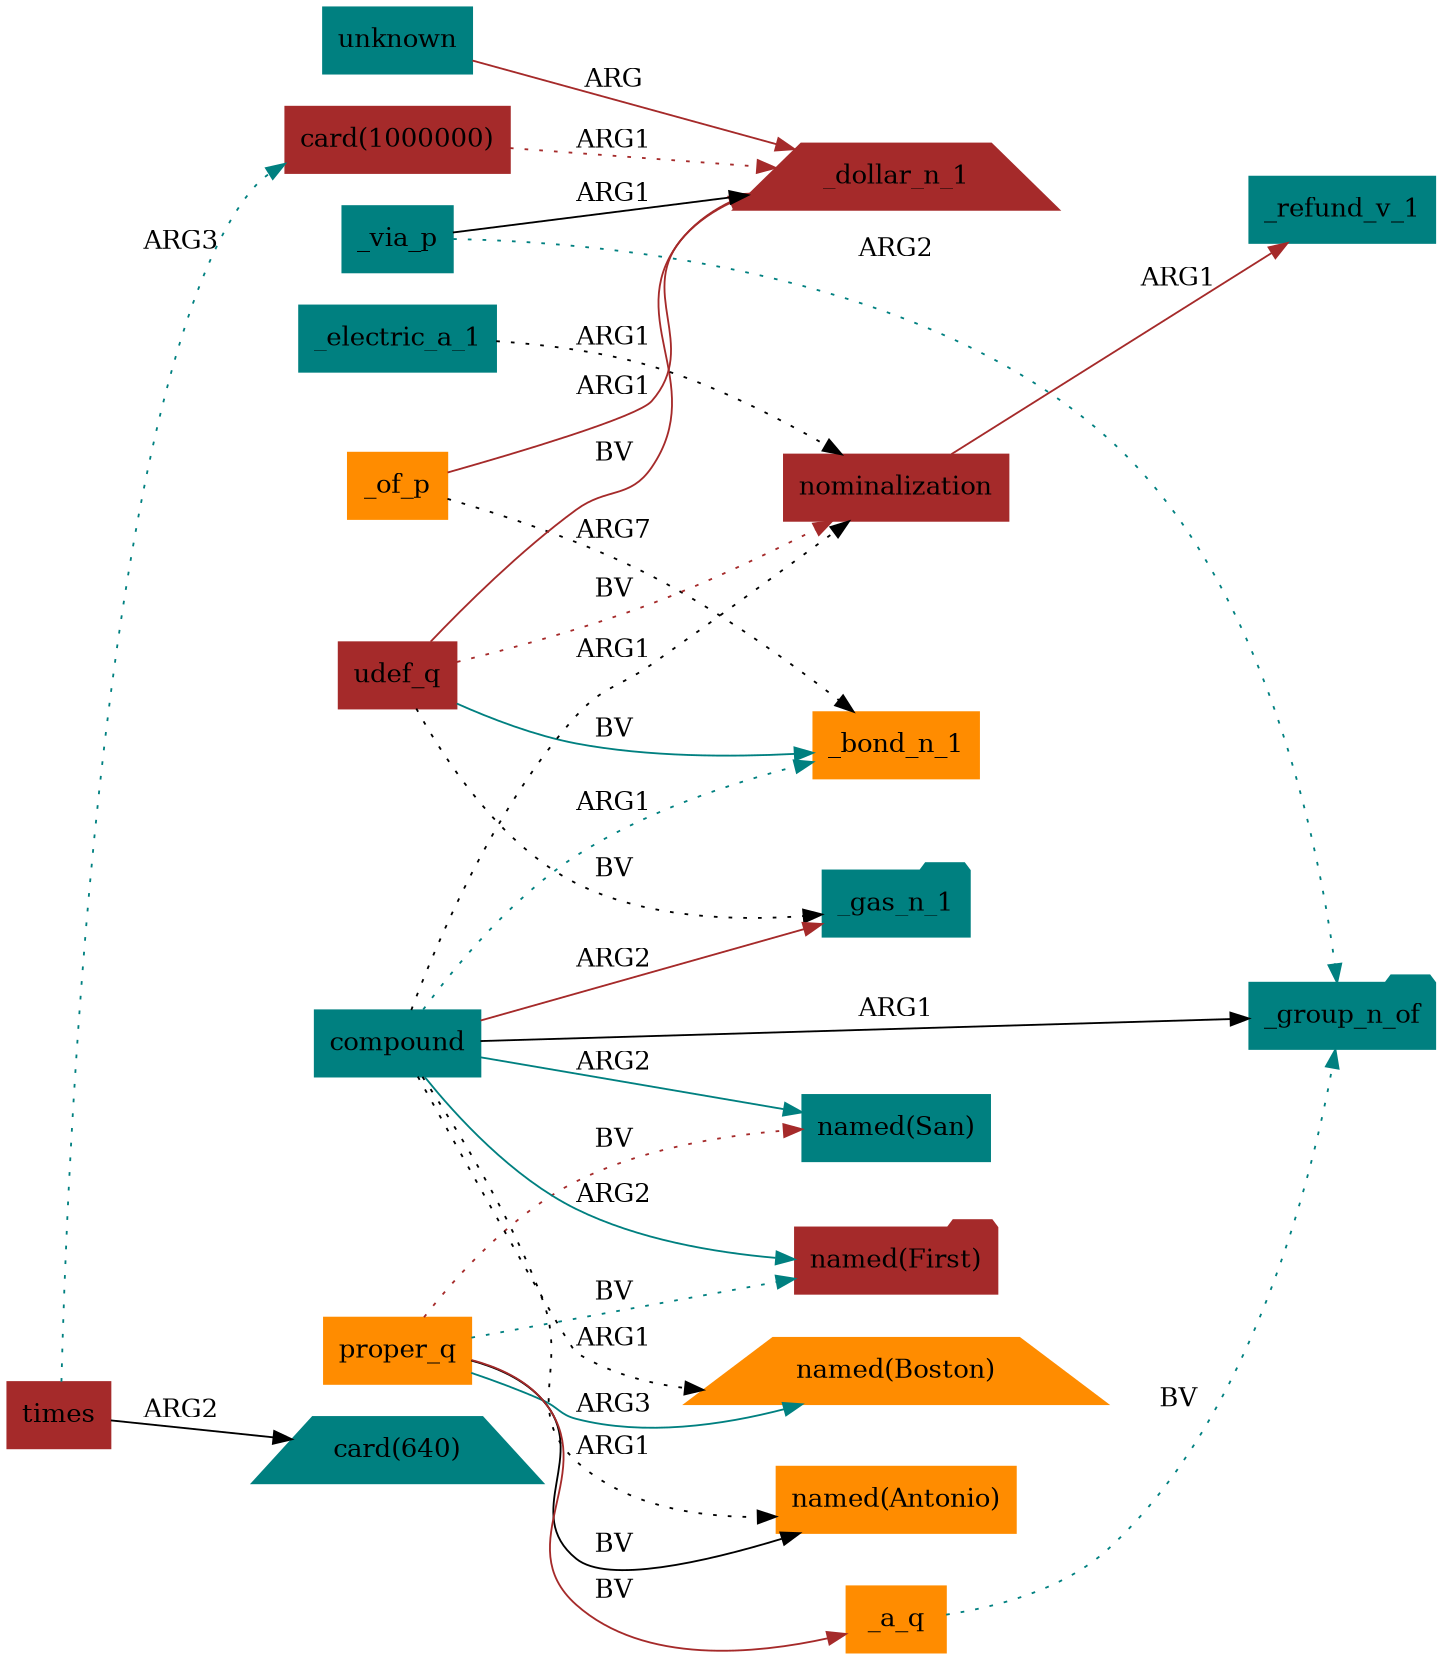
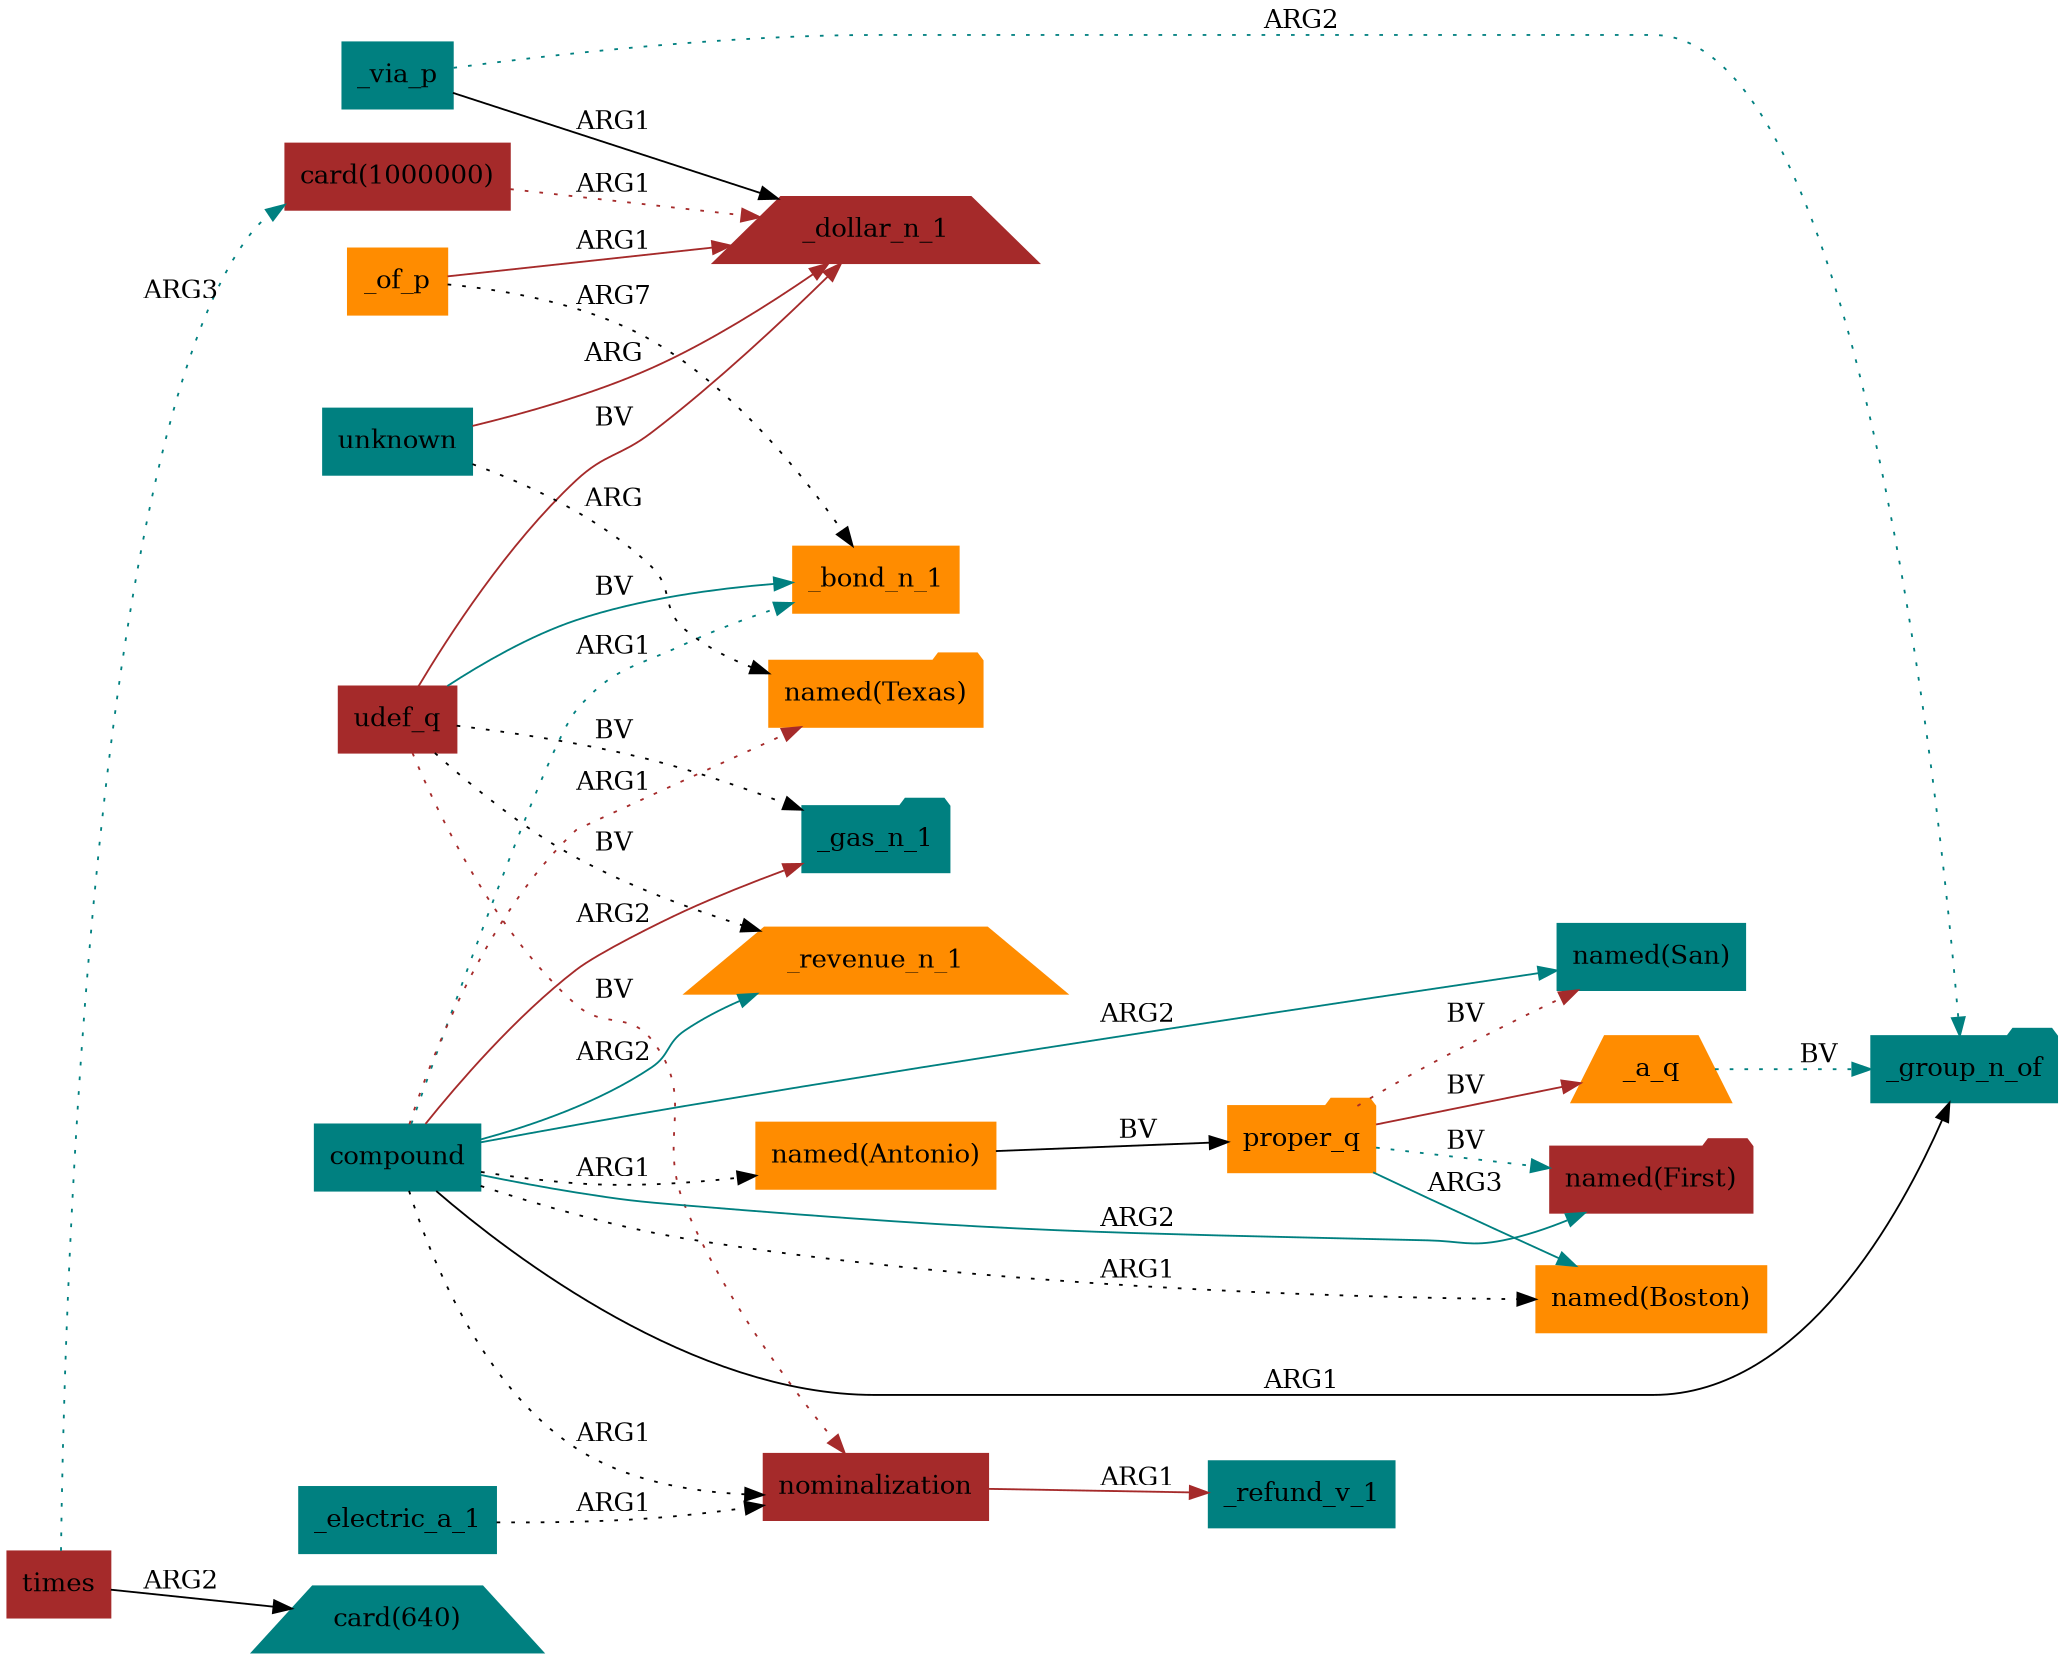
node "named(Texas)": added
node "_revenue_n_1": added
node "proper_q": shape box -> folder
node "named(Boston)": shape trapezium -> box
edge "proper_q" -> "named(Antonio)": reversed
node "_a_q": shape box -> trapezium
